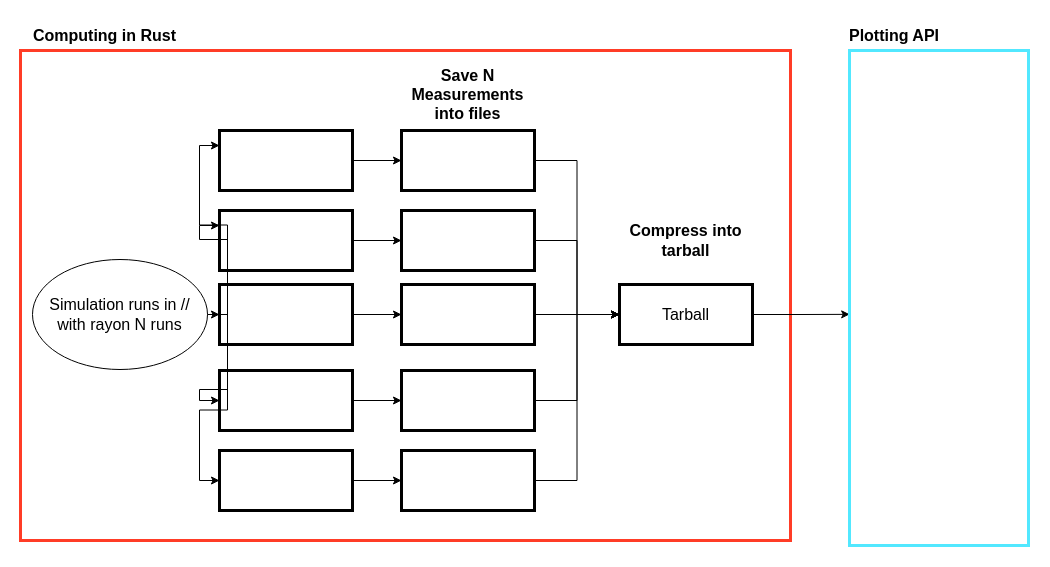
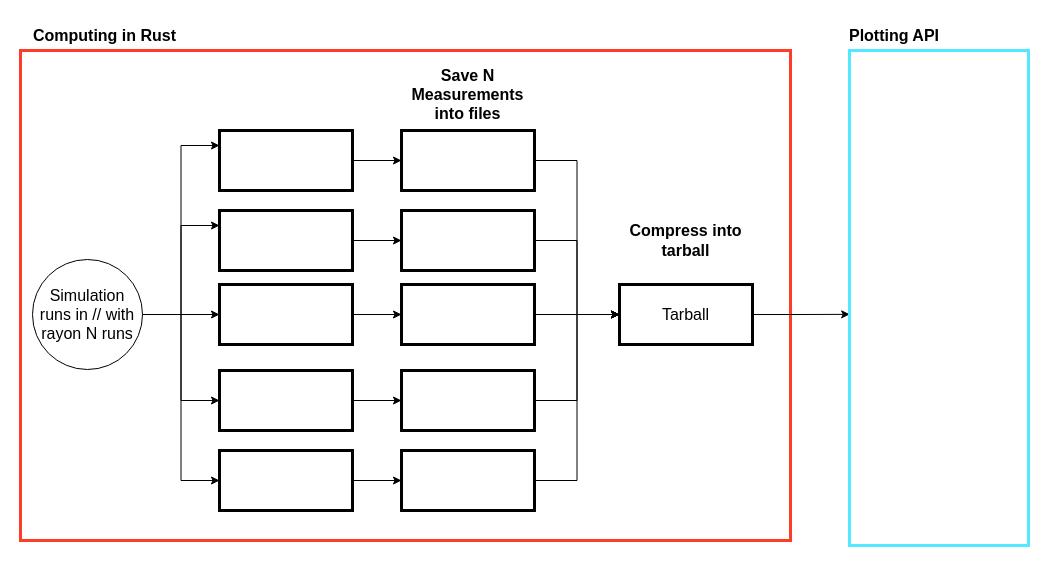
node "Simulation runs in // with rayon N runs": size 175x110 -> 110x110
